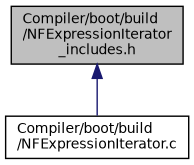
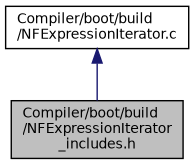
edge "Compiler/boot/build /NFExpressionIterator.c" -> "Compiler/boot/build /NFExpressionIterator _includes.h": reversed
